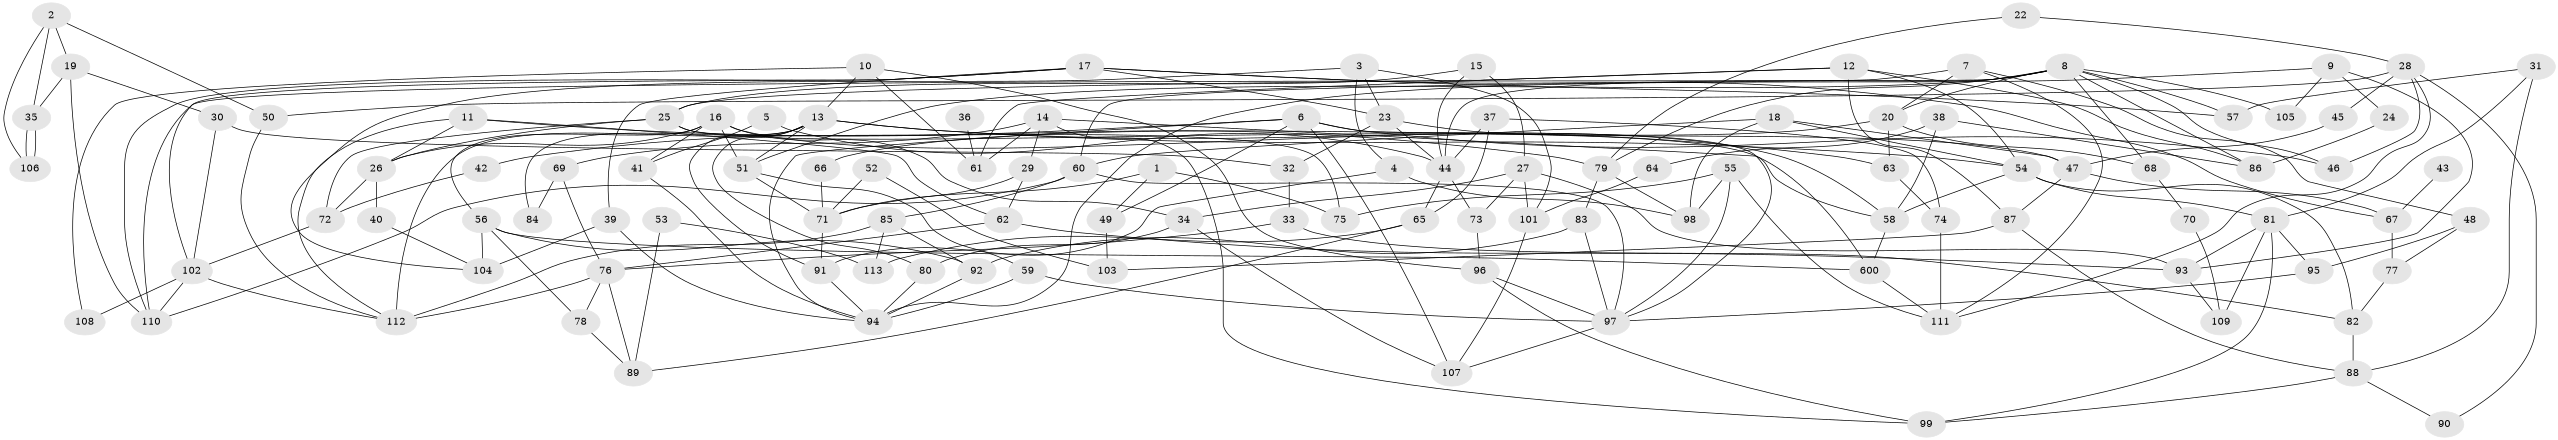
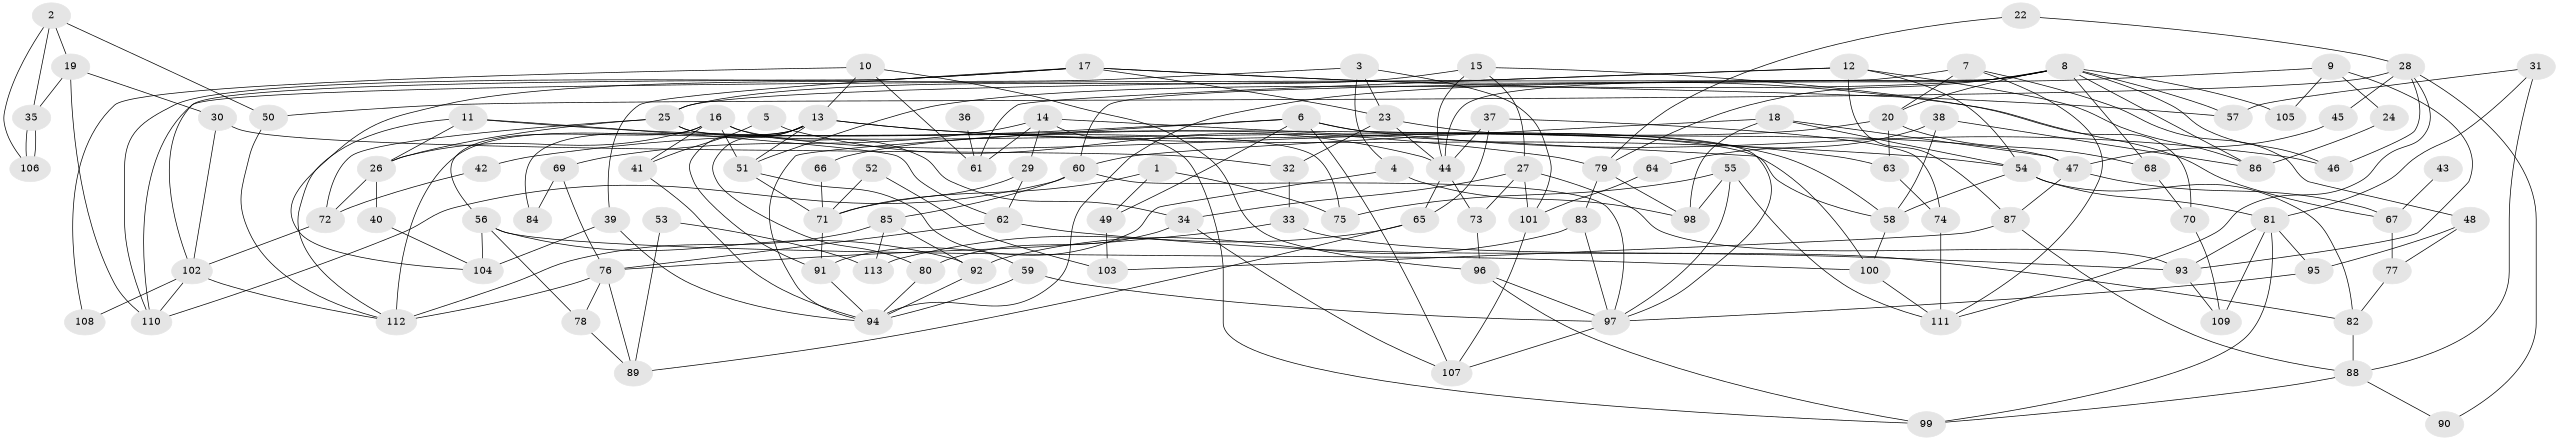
edge "15" -- "70": added
node "600": label "600" -> "100"
